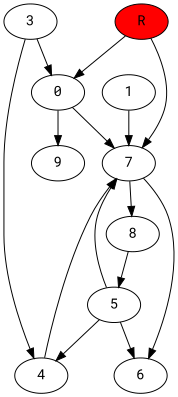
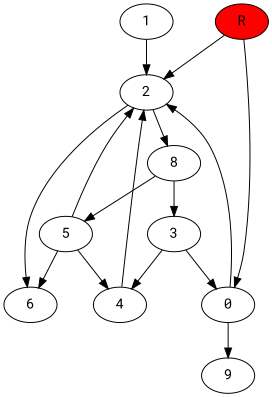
node "7": label "7" -> "2"
edge "8" -> "3": added
